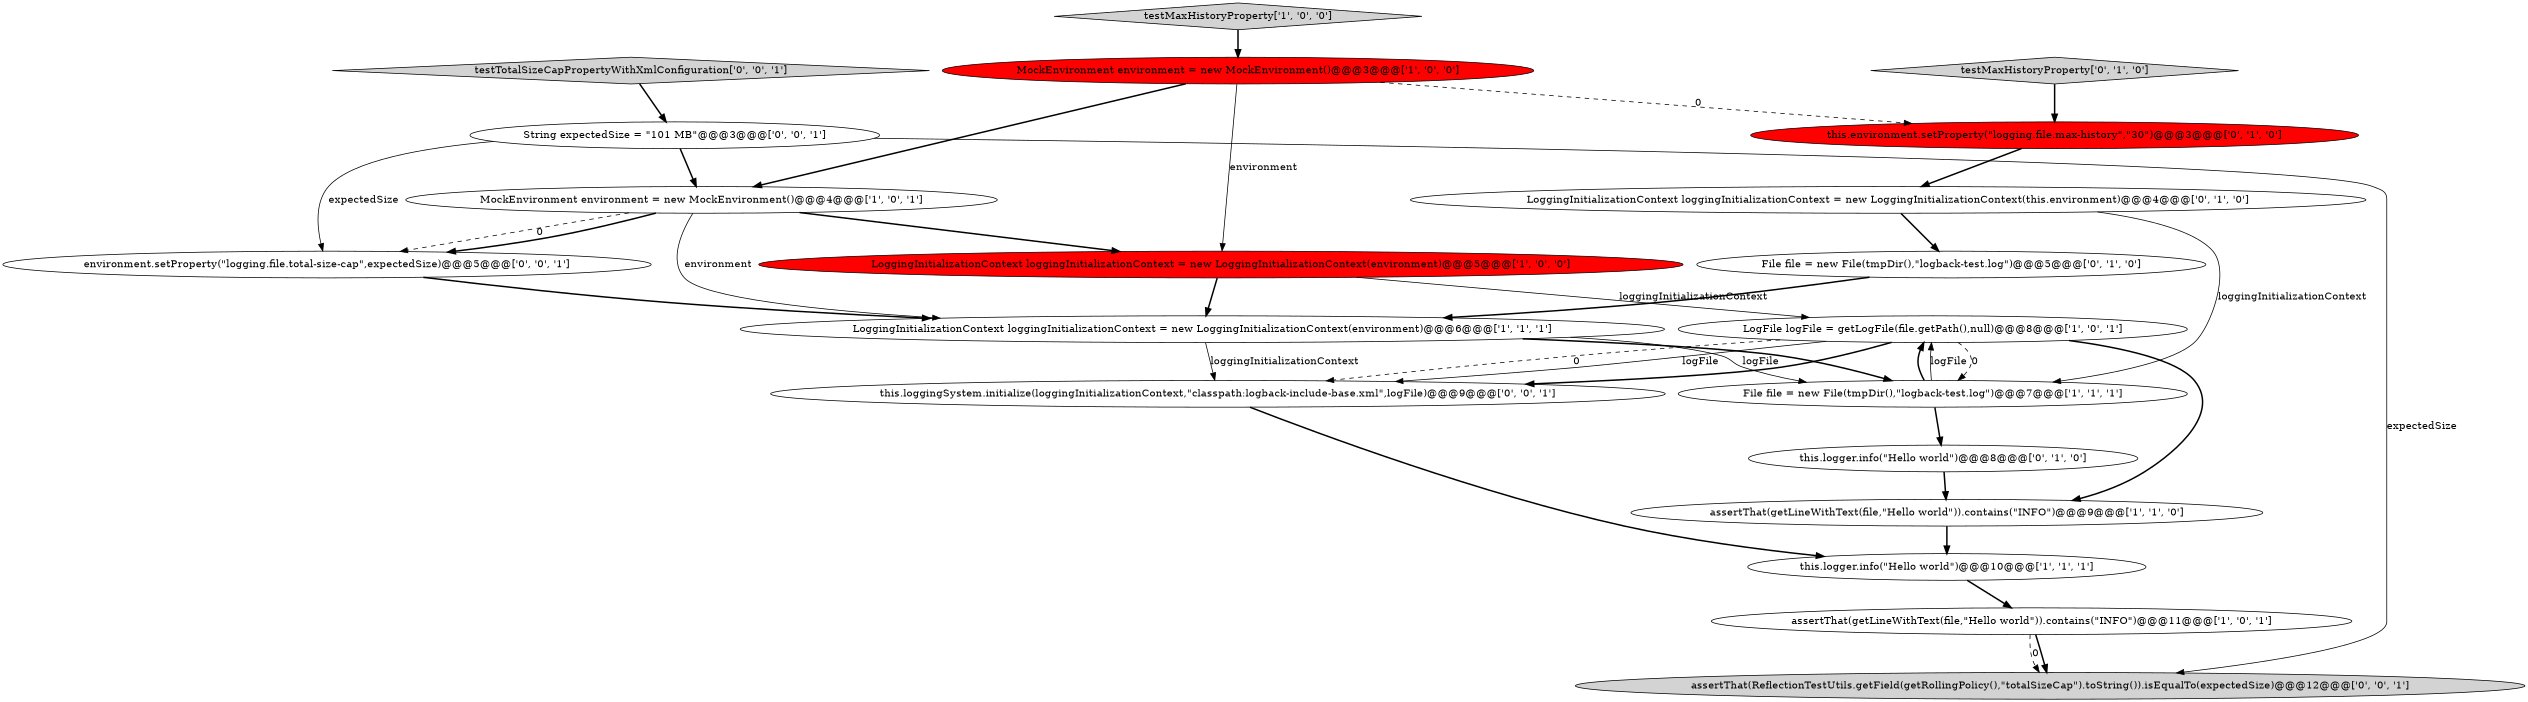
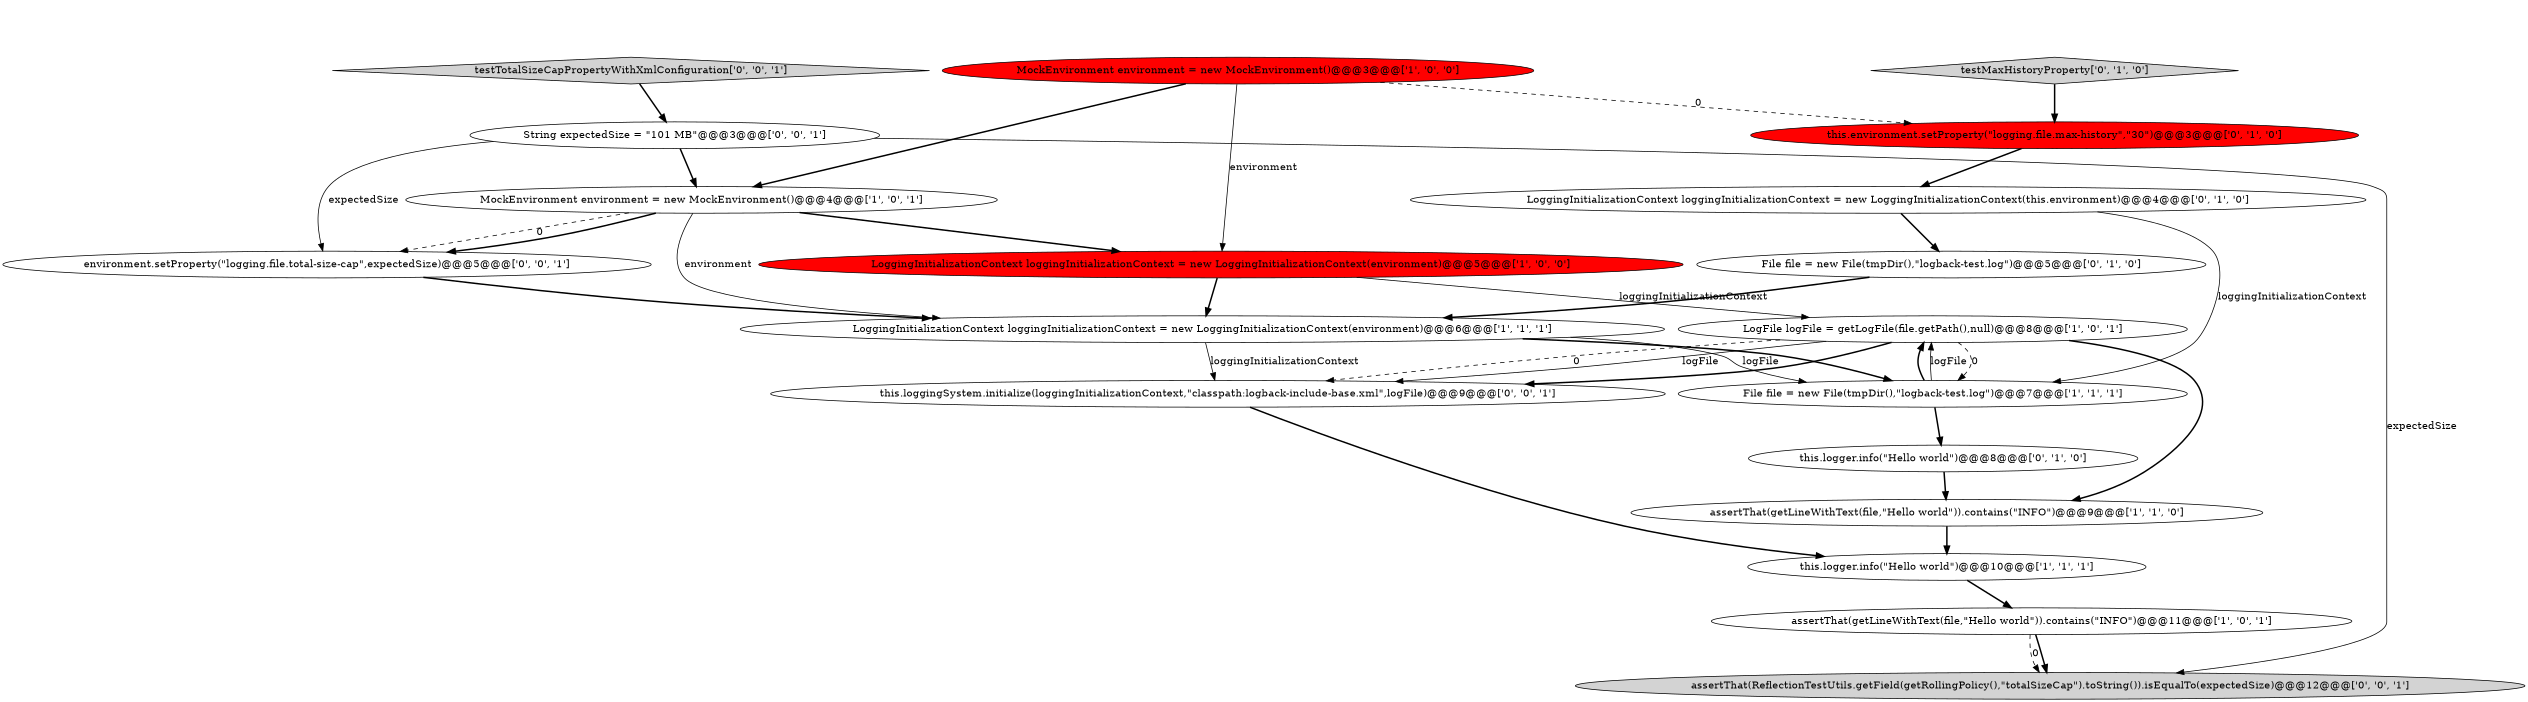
node "testMaxHistoryProperty['1', '0', '0']": removed
